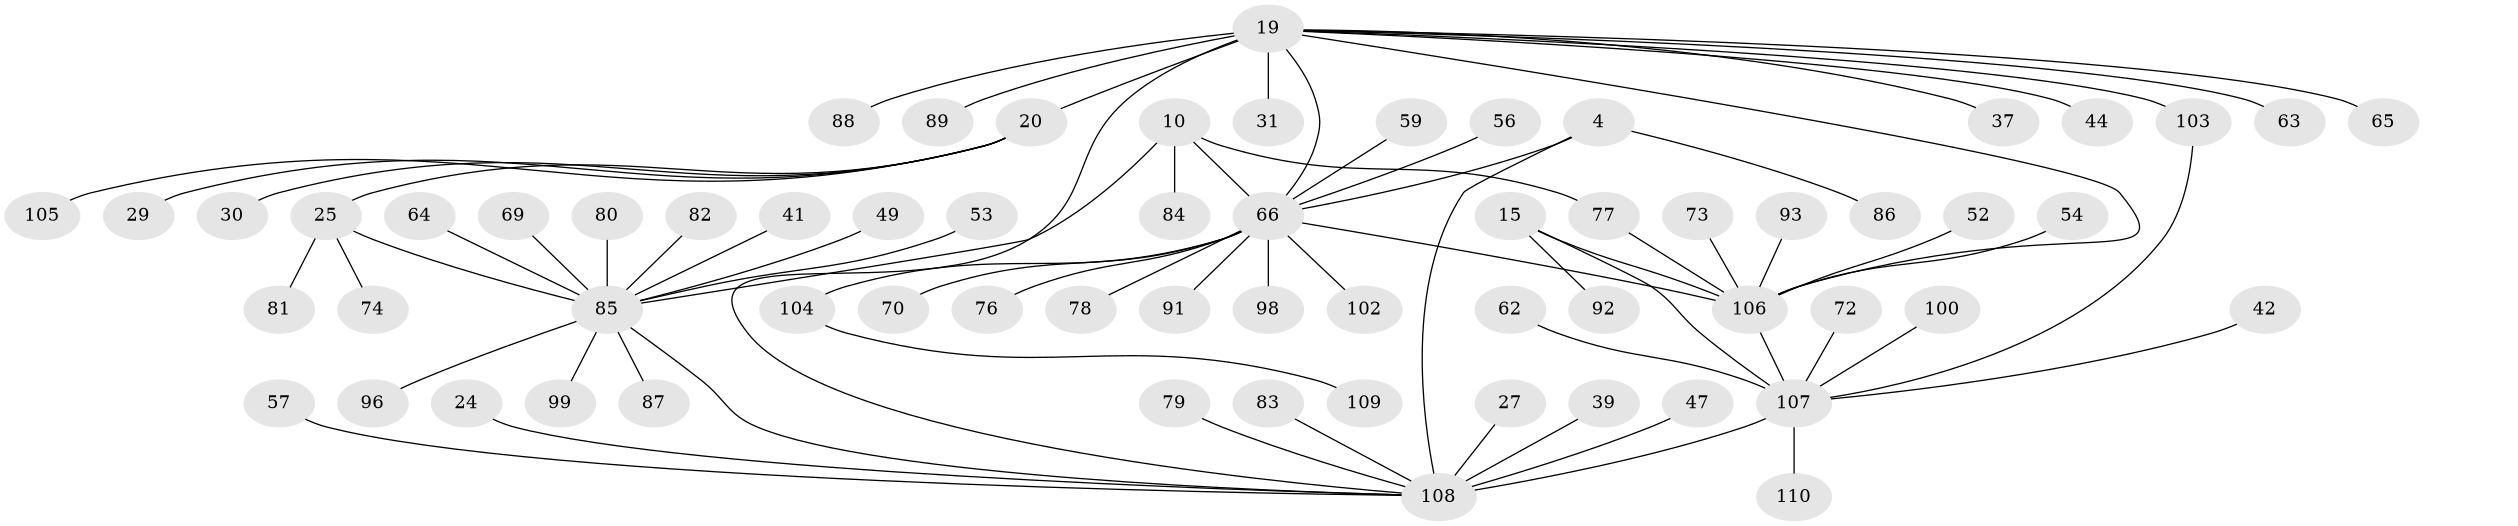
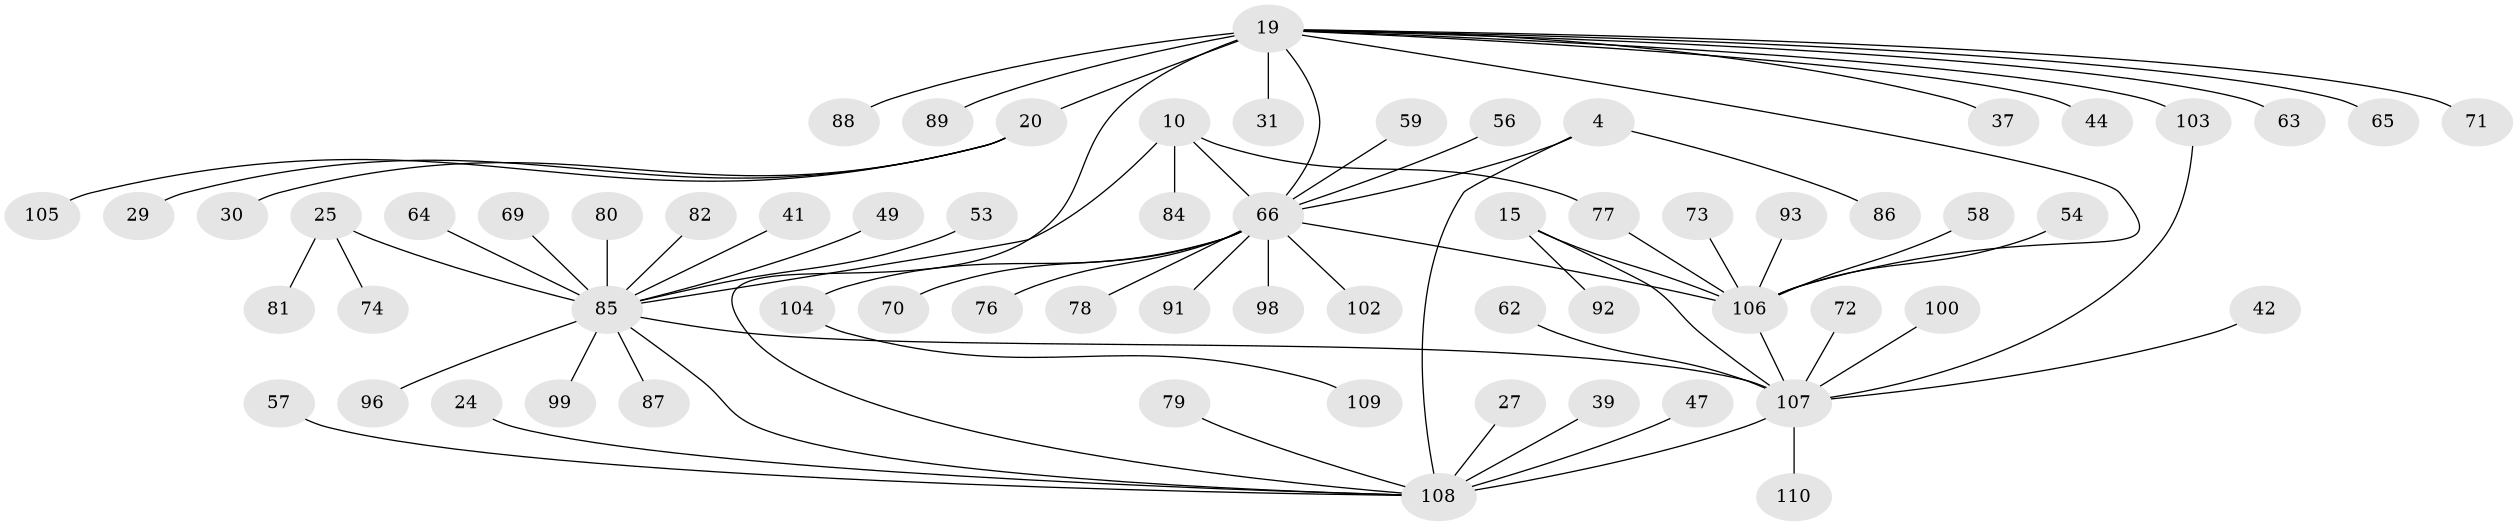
node "71": added
edge "20" -- "25": removed
node "52": label "52" -> "58"
edge "85" -- "107": added
node "83": removed
